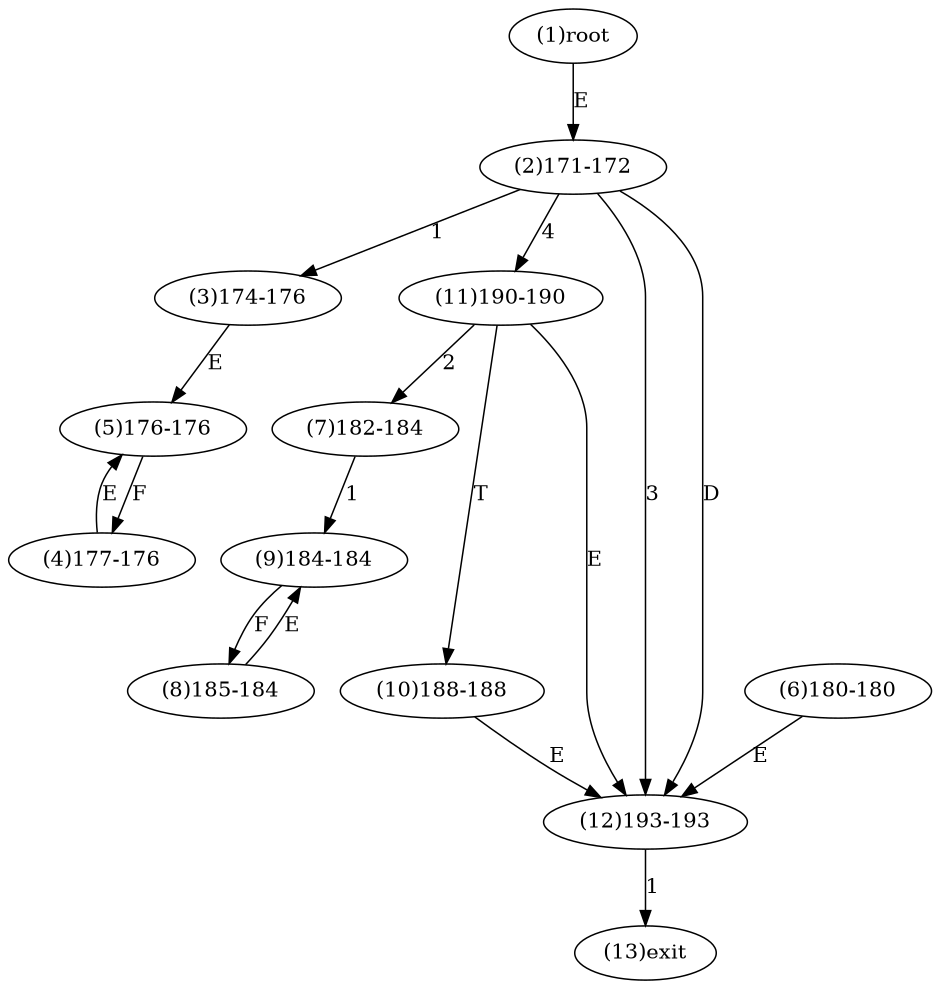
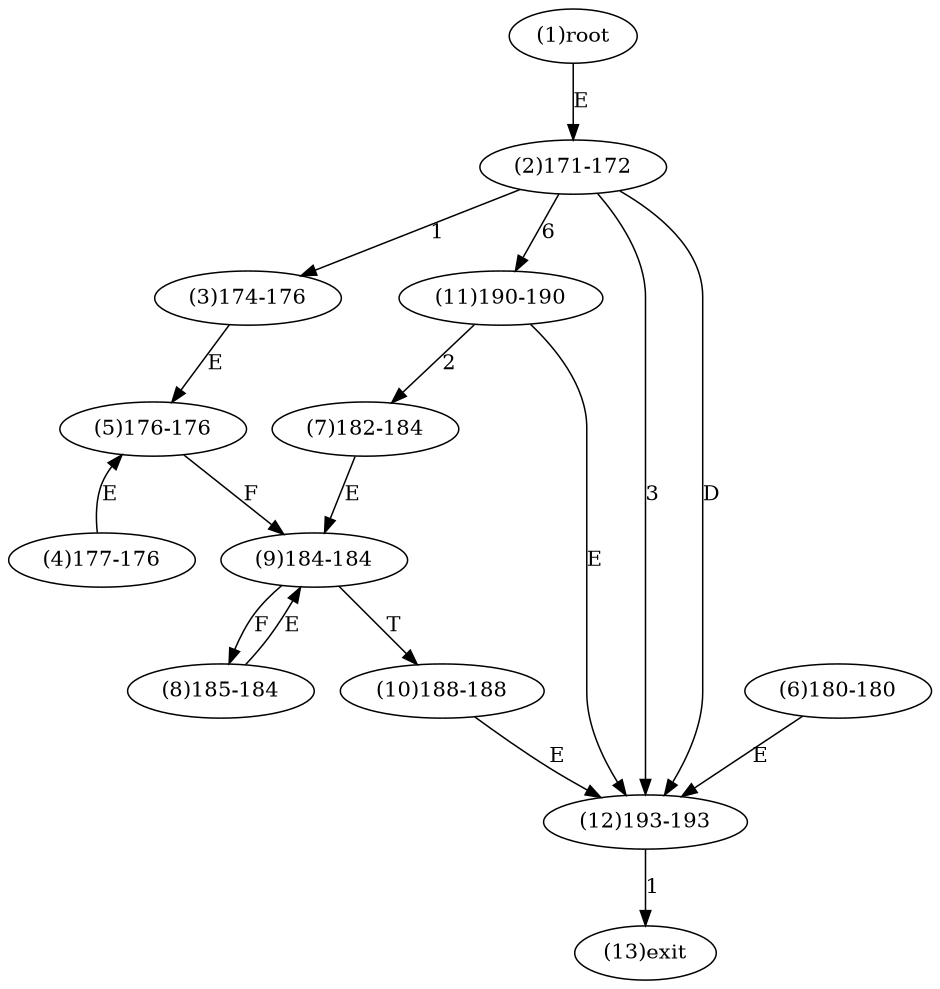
edge "(2)171-172" -> "(11)190-190": label "4" -> "6"
edge "(5)176-176" -> "(4)177-176": now "(5)176-176" -> "(9)184-184"
edge "(11)190-190" -> "(10)188-188": now "(9)184-184" -> "(10)188-188"
edge "(7)182-184" -> "(9)184-184": label "1" -> "E"
